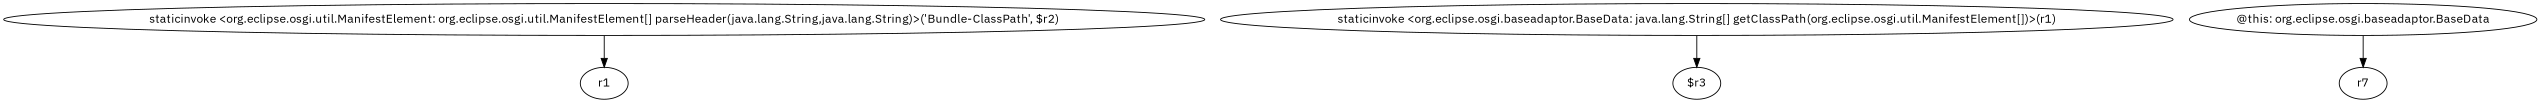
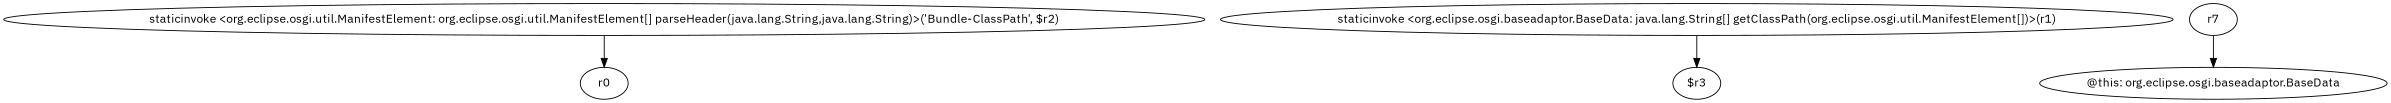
edge "@this: org.eclipse.osgi.baseadaptor.BaseData" -> "r7": reversed
node "r1": label "r1" -> "r0"
